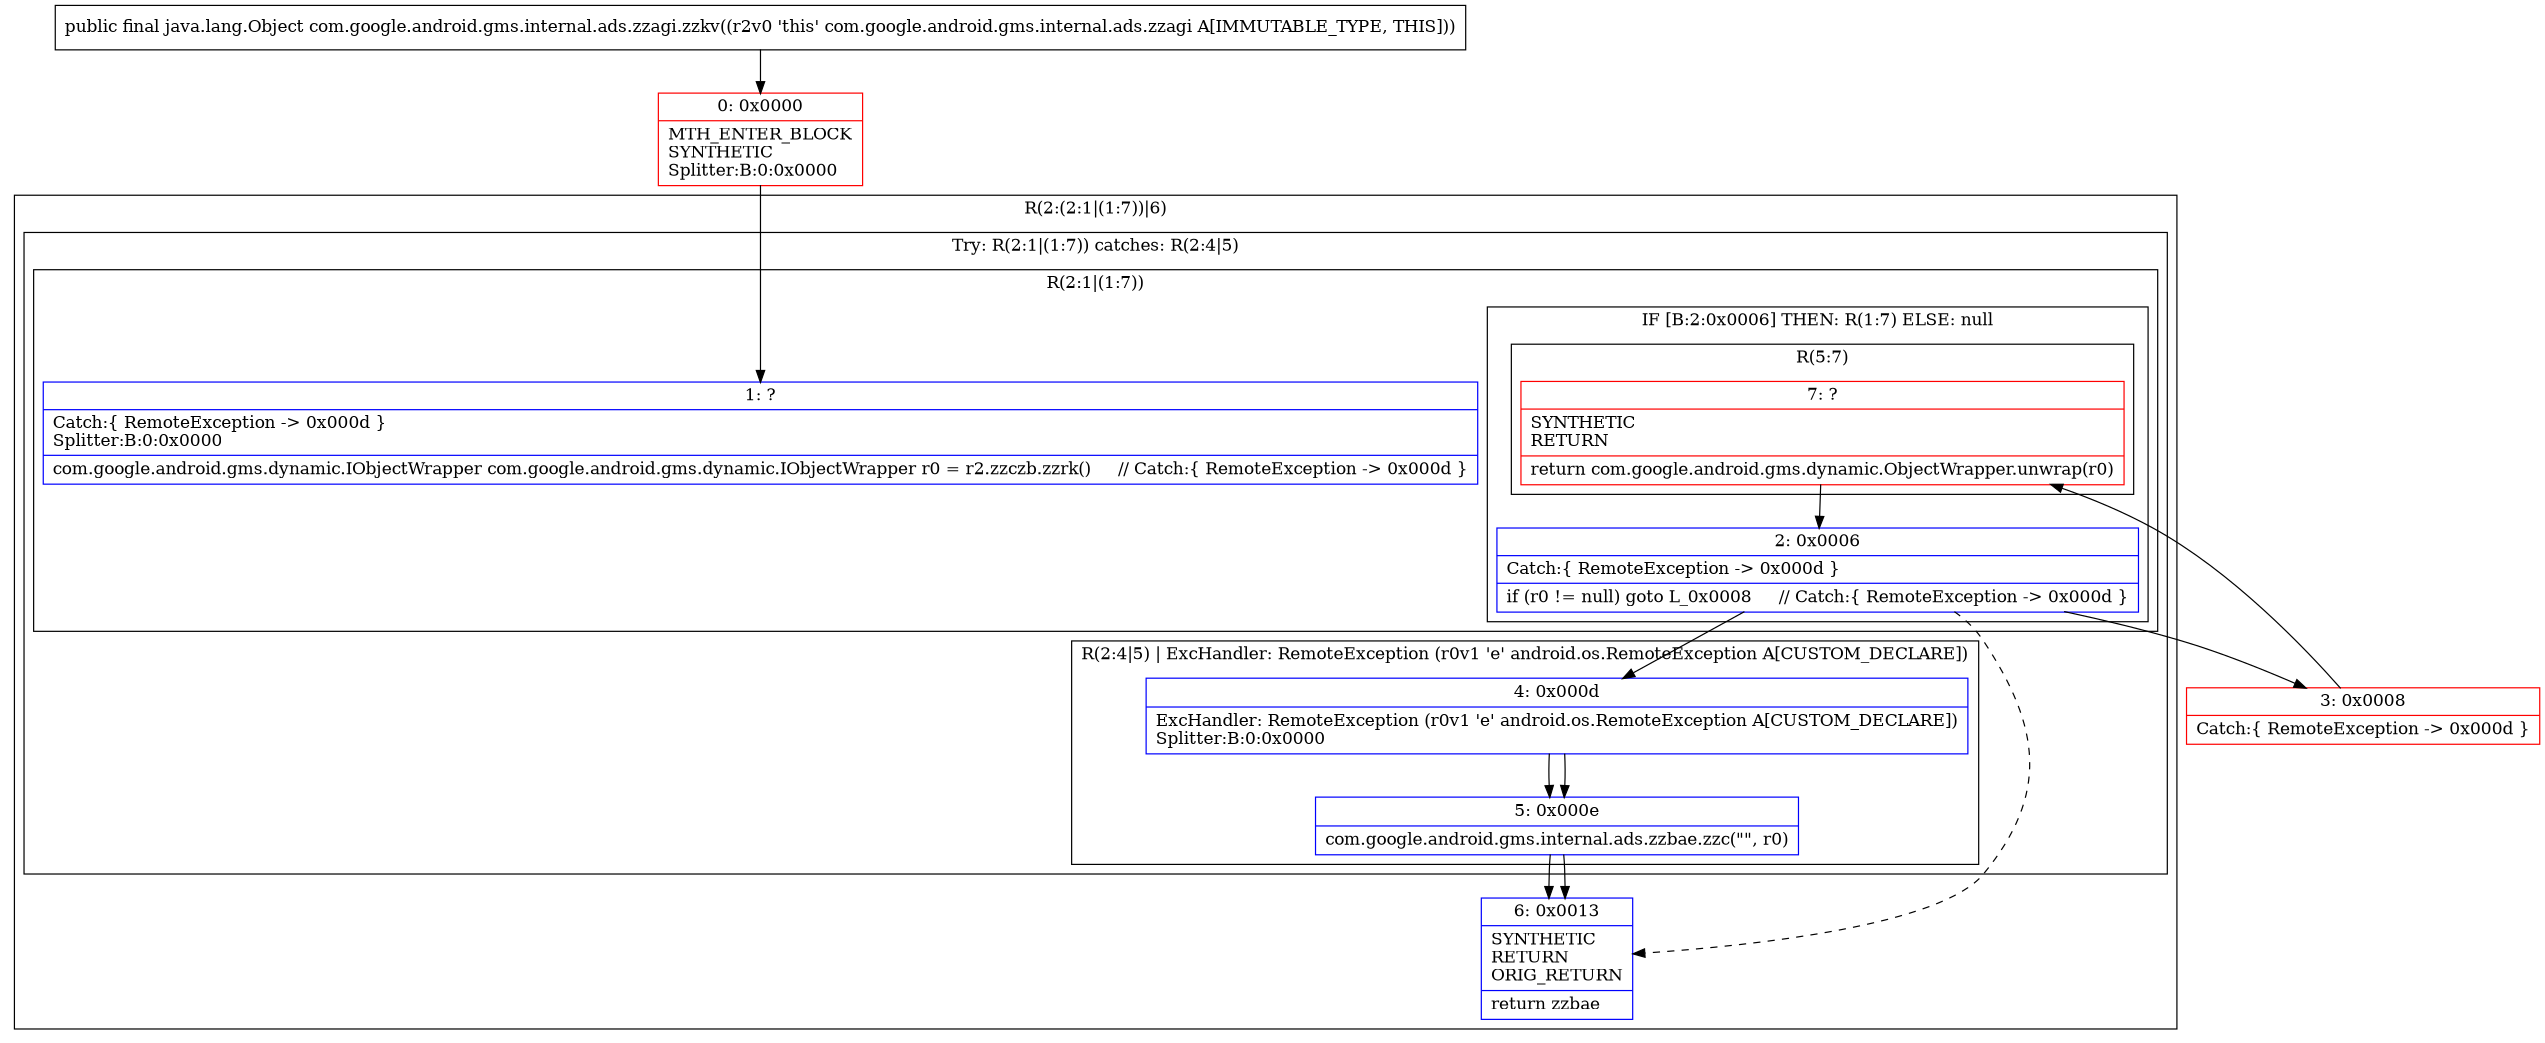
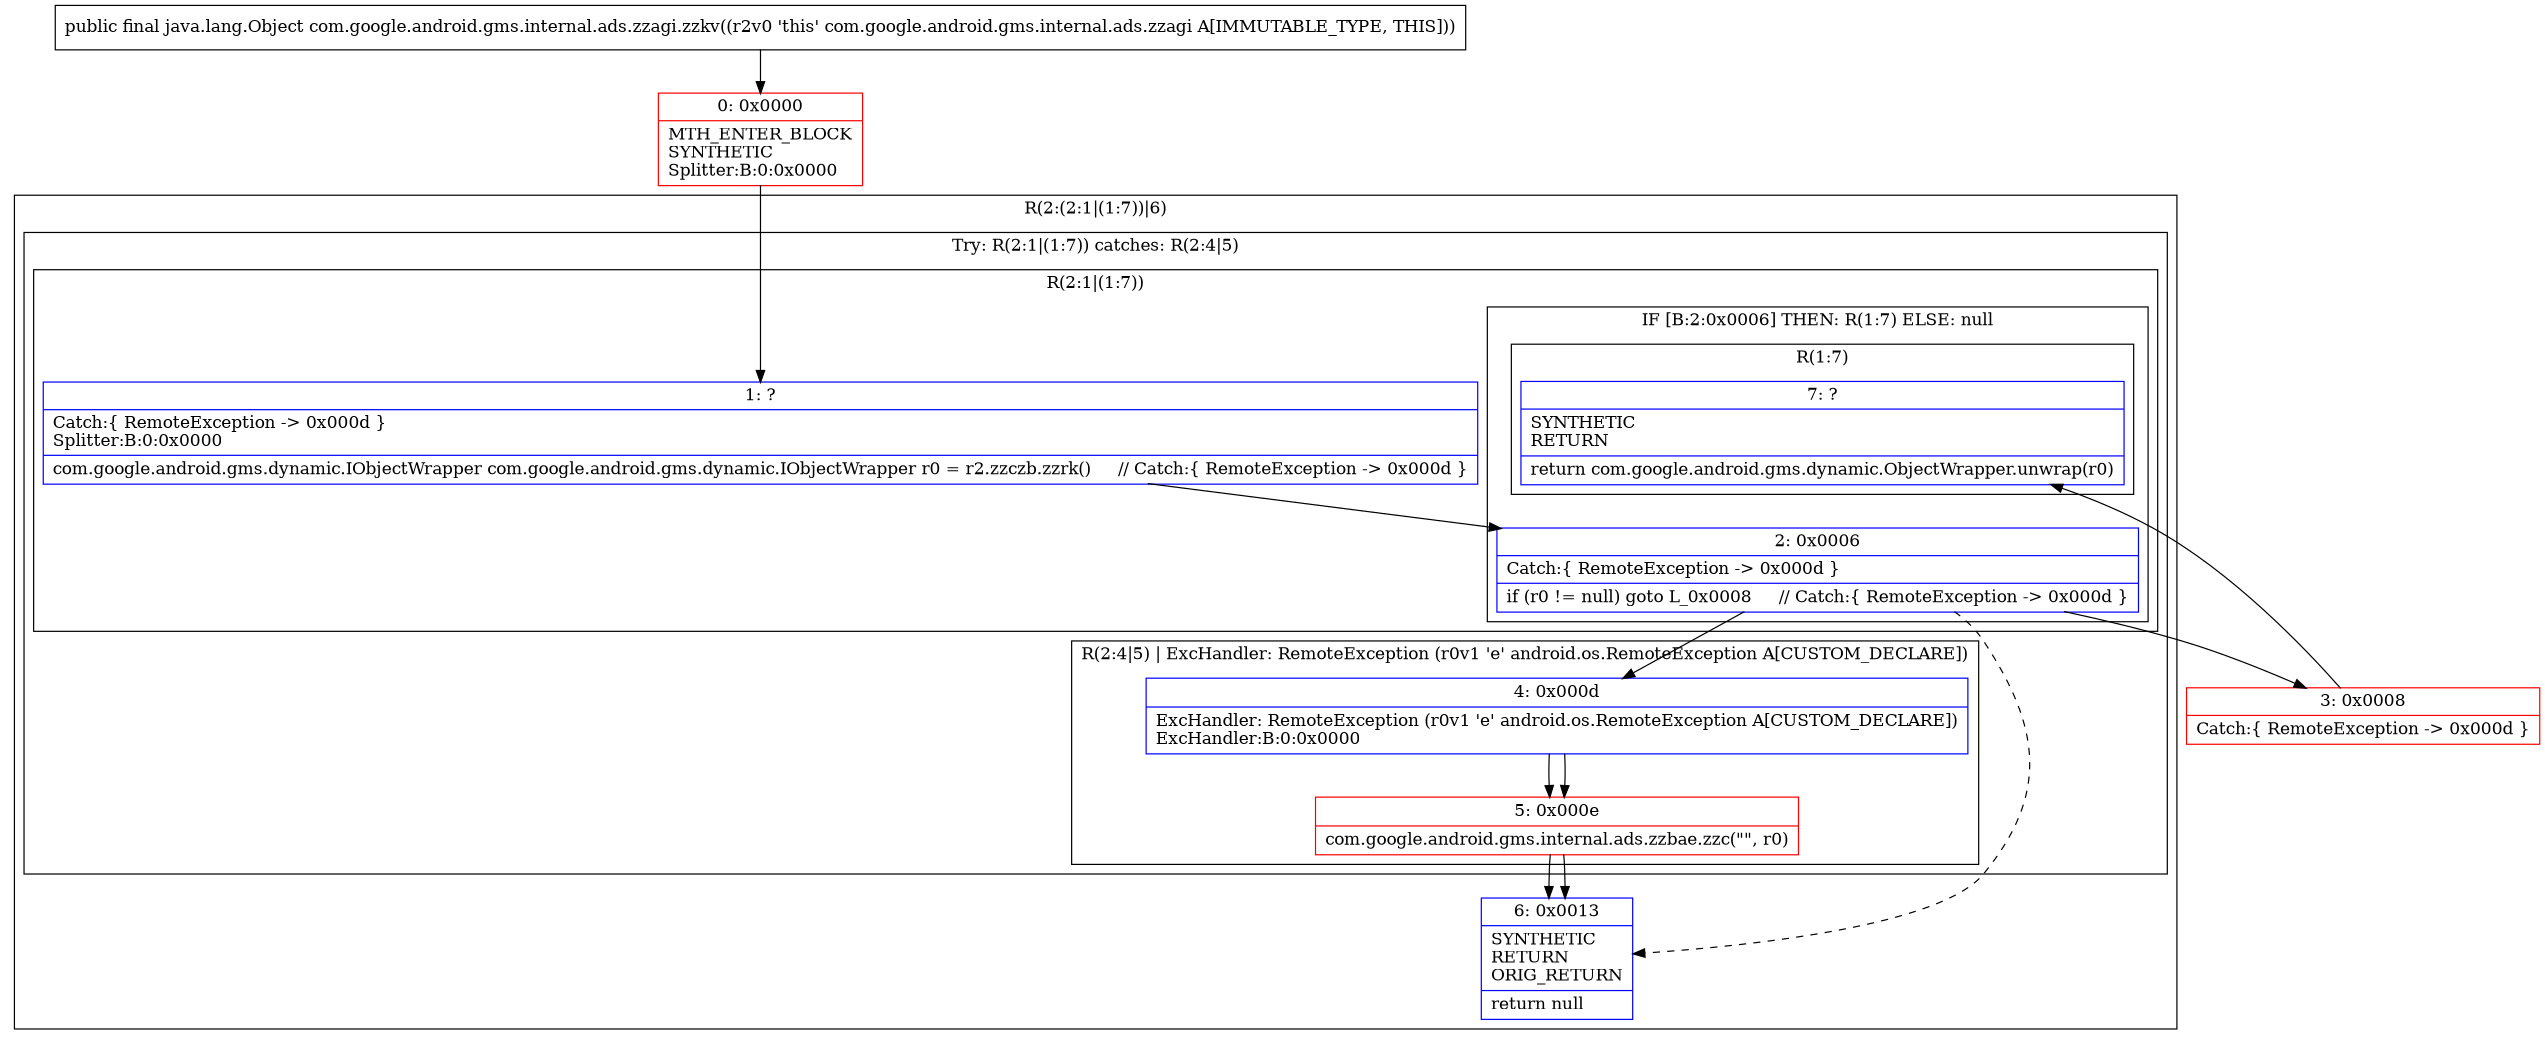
cluster "R(5:7)": label "R(5:7)" -> "R(1:7)"
node "7: ?": color red -> blue
edge "7: ?" -> "2: 0x0006": now "1: ?" -> "2: 0x0006"
node "4: 0x000d": text "Splitter:B:0:0x0000" -> "ExcHandler:B:0:0x0000"
node "5: 0x000e": color blue -> red
node "6: 0x0013": text "return zzbae" -> "return null"
